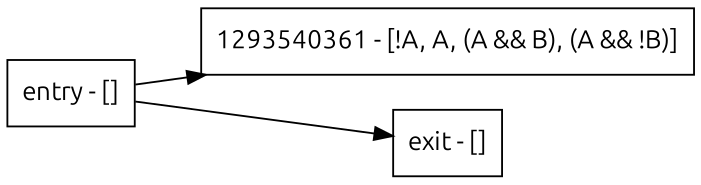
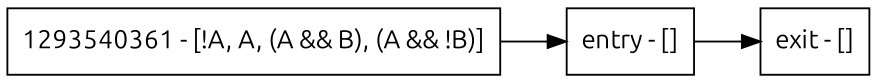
edge "entry - []" -> "1293540361 - [!A, A, (A && B), (A && !B)]": reversed
